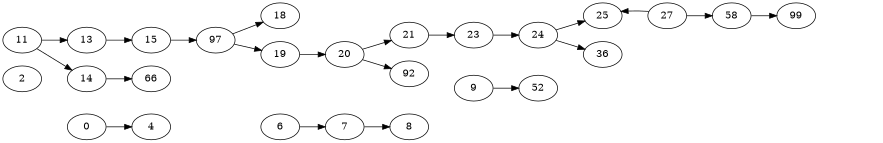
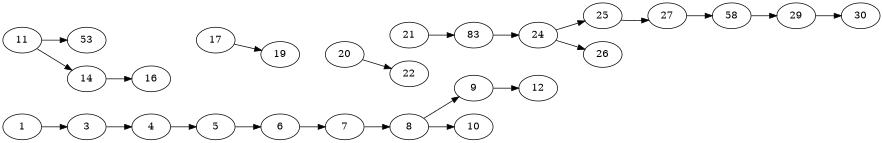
edge "27" -> "25": reversed
node "18": removed
node "99": label "99" -> "29"
node "30": added
node "23": label "23" -> "83"
node "13": label "13" -> "53"
node "15": removed
node "97": label "97" -> "17"
edge "20" -> "21": removed
edge "19" -> "20": removed
node "36": label "36" -> "26"
node "92": label "92" -> "22"
node "2": removed
node "66": label "66" -> "16"
node "52": label "52" -> "12"
edge "8" -> "9": added
node "1": added
node "0": label "0" -> "3"
node "5": added
node "10": added
